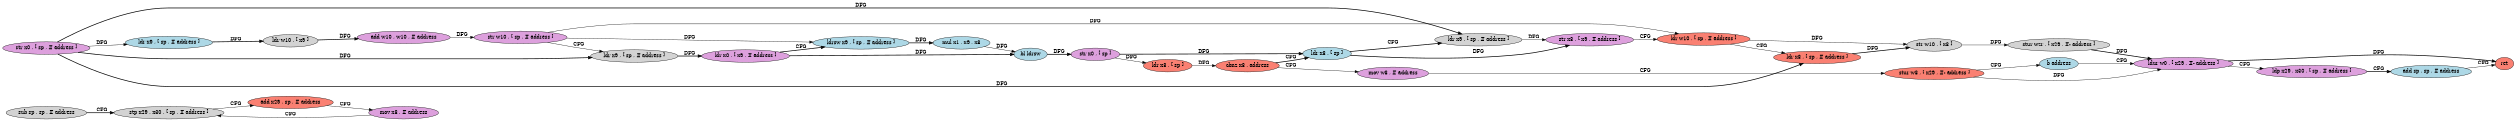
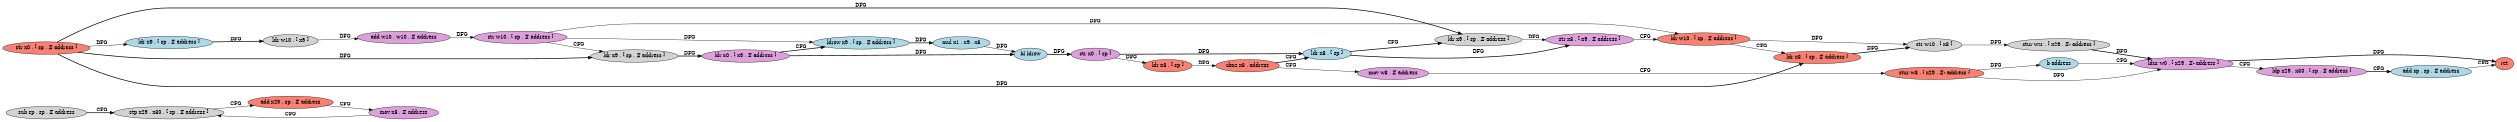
edge "ldr w10 , [ x9 ]" -> "add w10 , w10 , # address": style bold -> solid
node "str x0 , [ sp , # address ]": fillcolor plum -> salmon
edge "stur w8 , [ x29 , #- address ]" -> "b address": label "CFG" -> "DFG"
